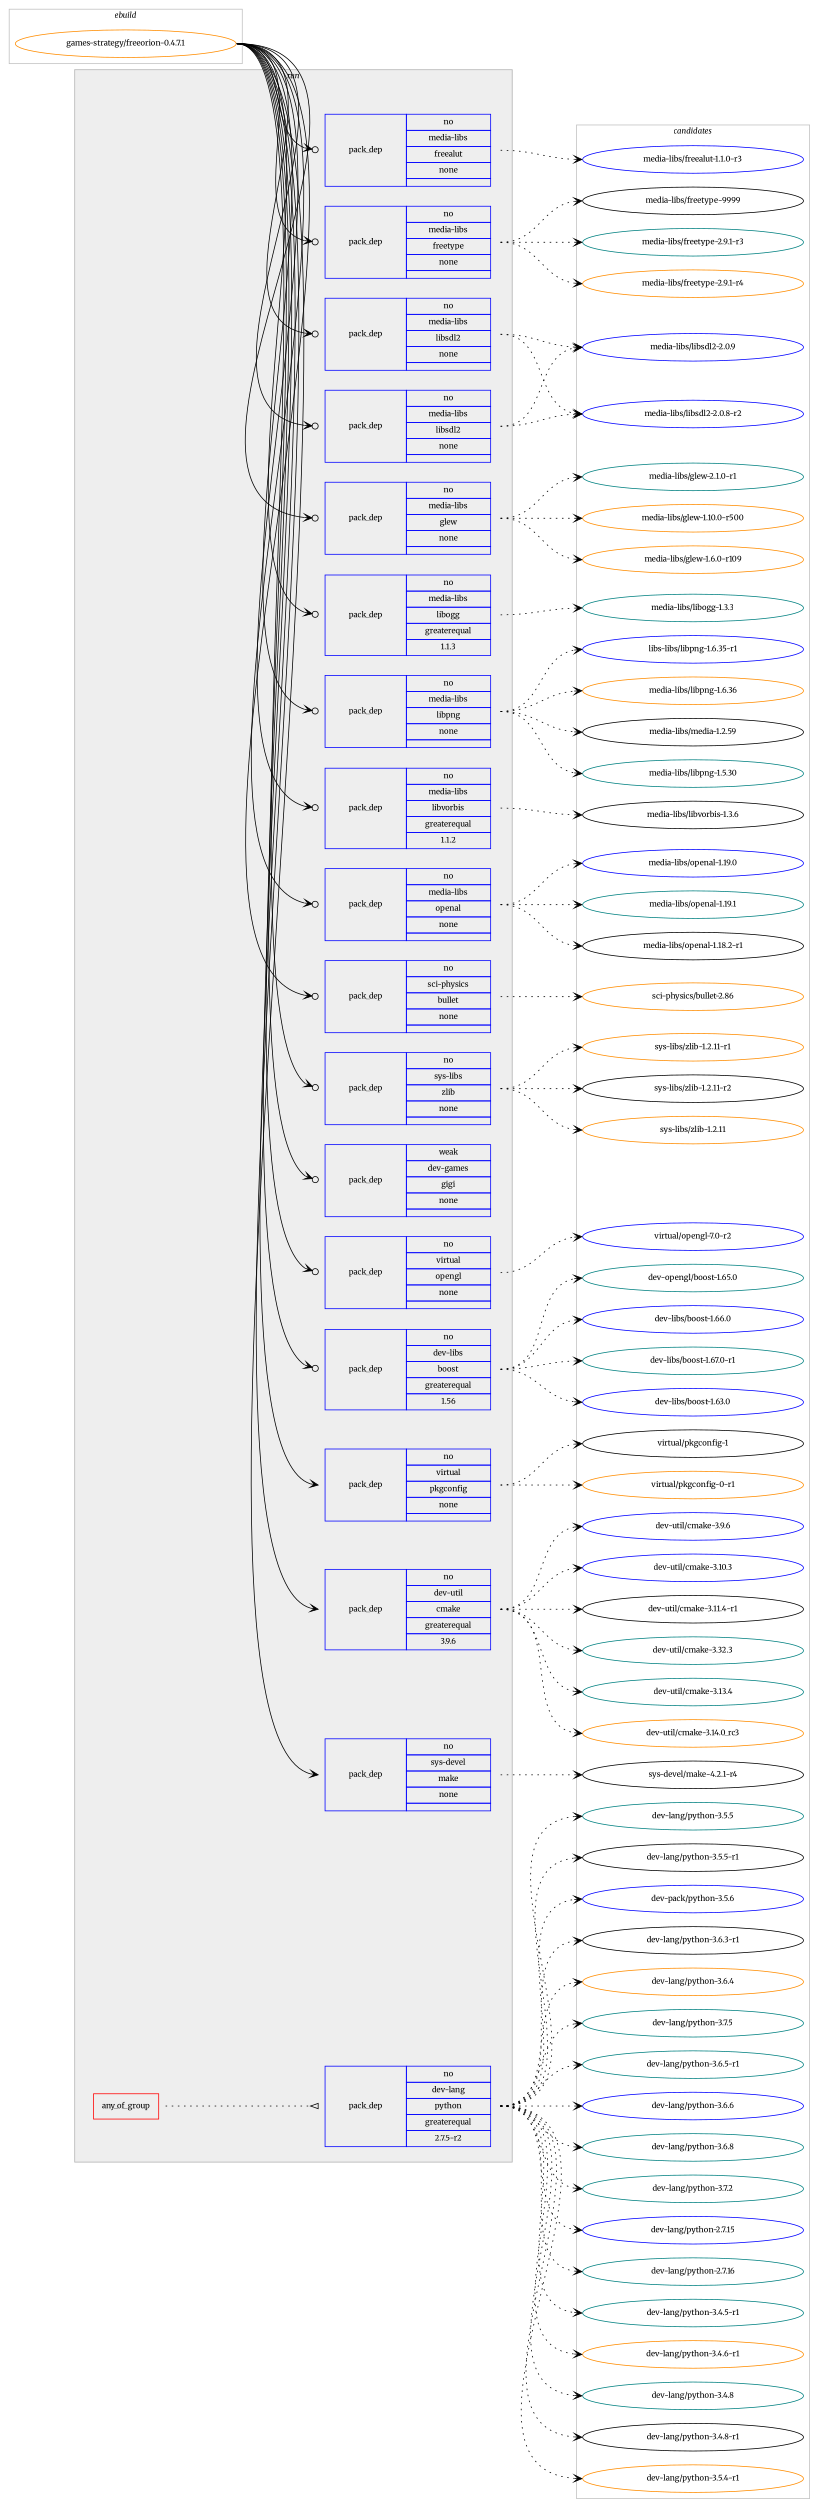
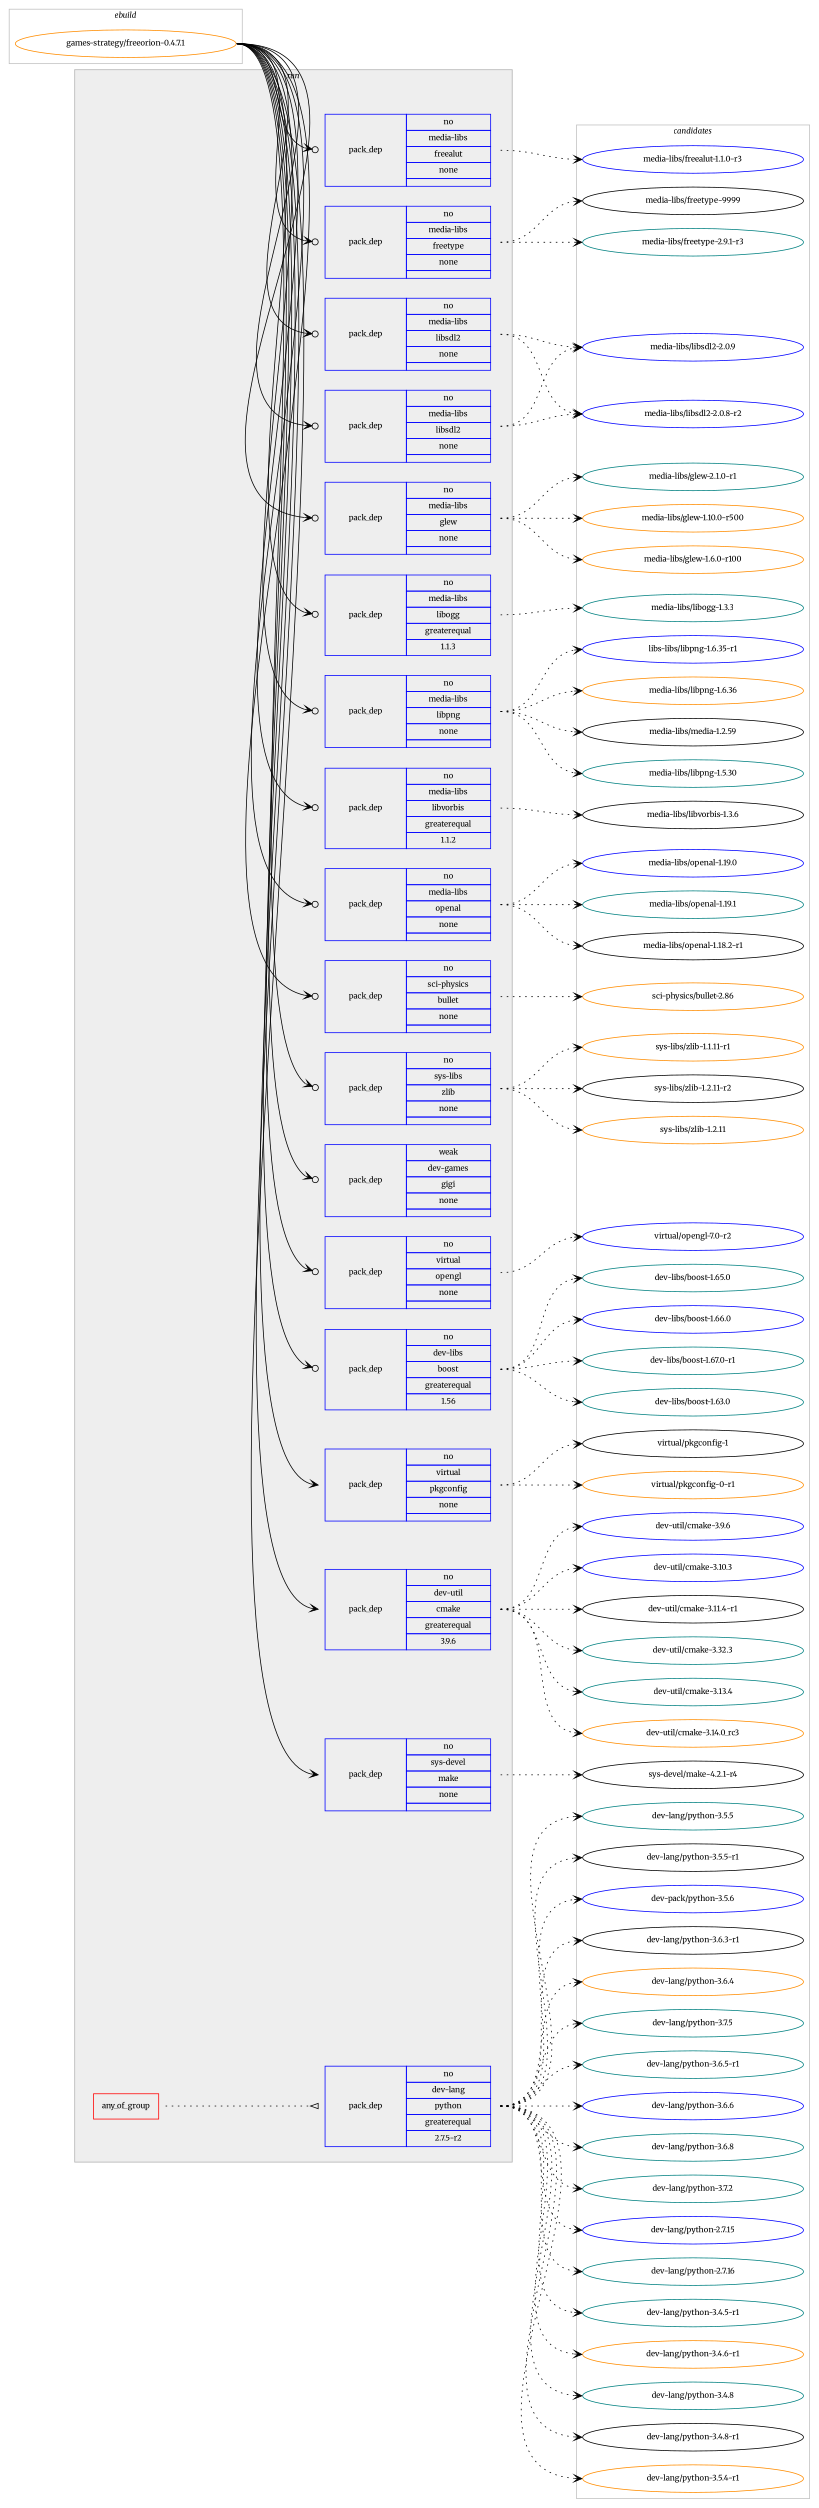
node "media-libs/freetype-2.9.1-r4": removed
node "media-libs/glew-1.6.0-r109": label "media-libs/glew-1.6.0-r109" -> "media-libs/glew-1.6.0-r100"
node "sys-libs/zlib-1.2.11-r1": label "sys-libs/zlib-1.2.11-r1" -> "sys-libs/zlib-1.1.11-r1"
node "dev-opengl/boost-1.65.0": label "dev-opengl/boost-1.65.0" -> "dev-libs/boost-1.65.0"
node "dev-libs/boost-1.63.0": color blue -> teal
